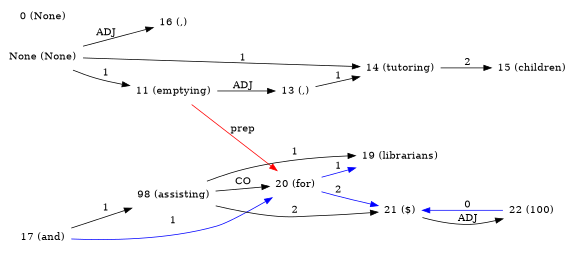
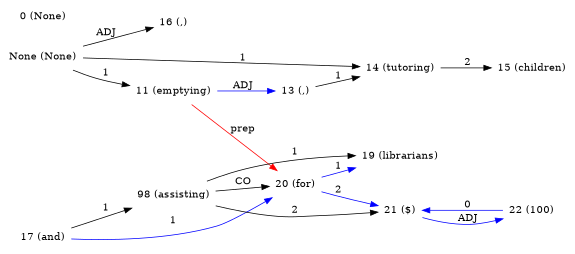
edge "11 (emptying)" -> "13 (,)": color black -> blue
edge "21 ($)" -> "22 (100)": color black -> blue
